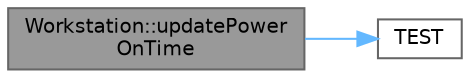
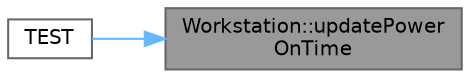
edge "Workstation::updatePower OnTime" -> "TEST": reversed
